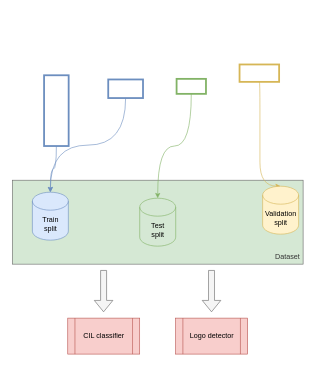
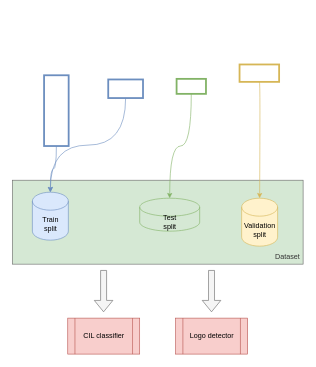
node "Validation split": moved (281, 210) -> (260, 222)
node "Test split": size 36x48 -> 60x33
